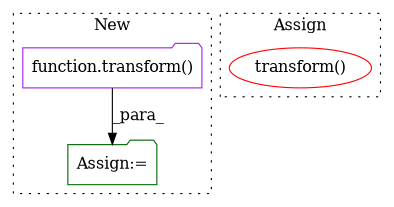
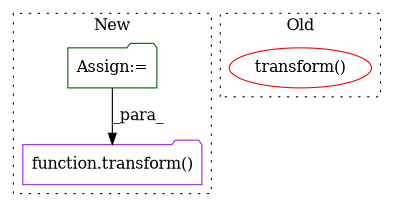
cluster "Assign": label "Assign" -> "Old"
edge "function.transform()" -> "Assign:=": reversed
